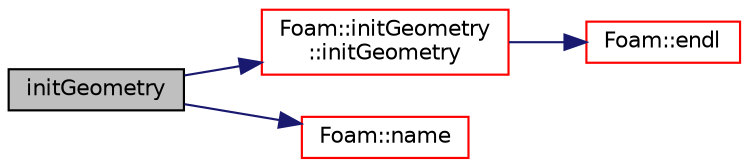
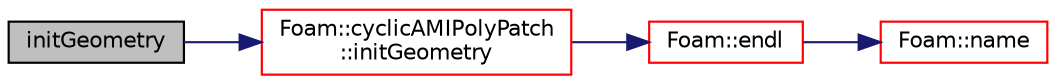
node "Foam::initGeometry ::initGeometry": label "Foam::initGeometry ::initGeometry" -> "Foam::cyclicAMIPolyPatch ::initGeometry"
edge "initGeometry" -> "Foam::name": now "Foam::endl" -> "Foam::name"
